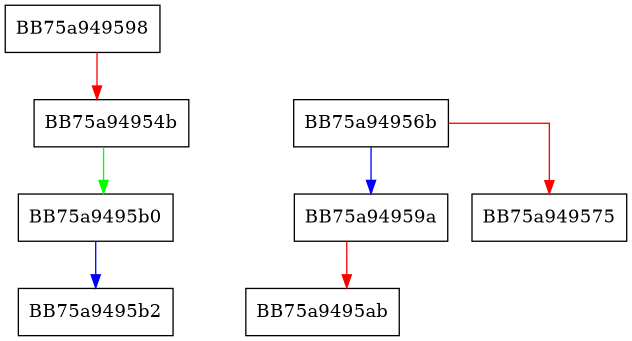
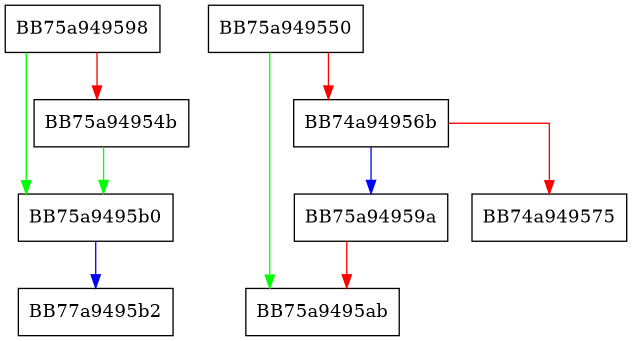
node "BB75a949550": added
edge "BB75a949598" -> "BB75a9495b0": added
node "BB75a94956b": label "BB75a94956b" -> "BB74a94956b"
node "BB75a949575": label "BB75a949575" -> "BB74a949575"
node "BB75a9495b2": label "BB75a9495b2" -> "BB77a9495b2"
